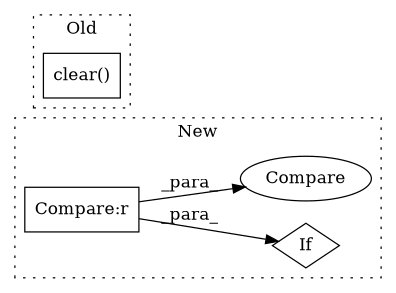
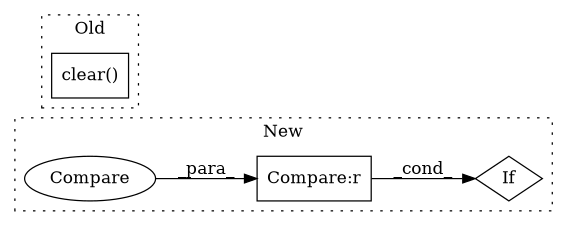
edge "Compare:r" -> "Compare": reversed
edge "Compare:r" -> "If": label "_para_" -> "_cond_"
